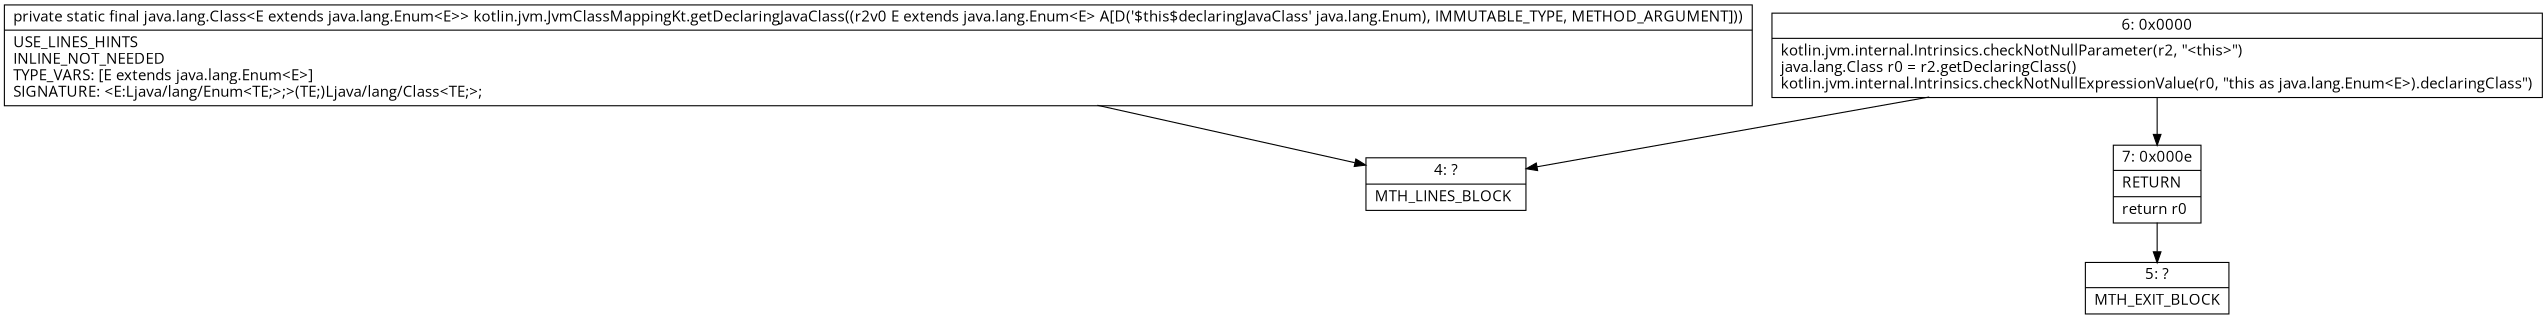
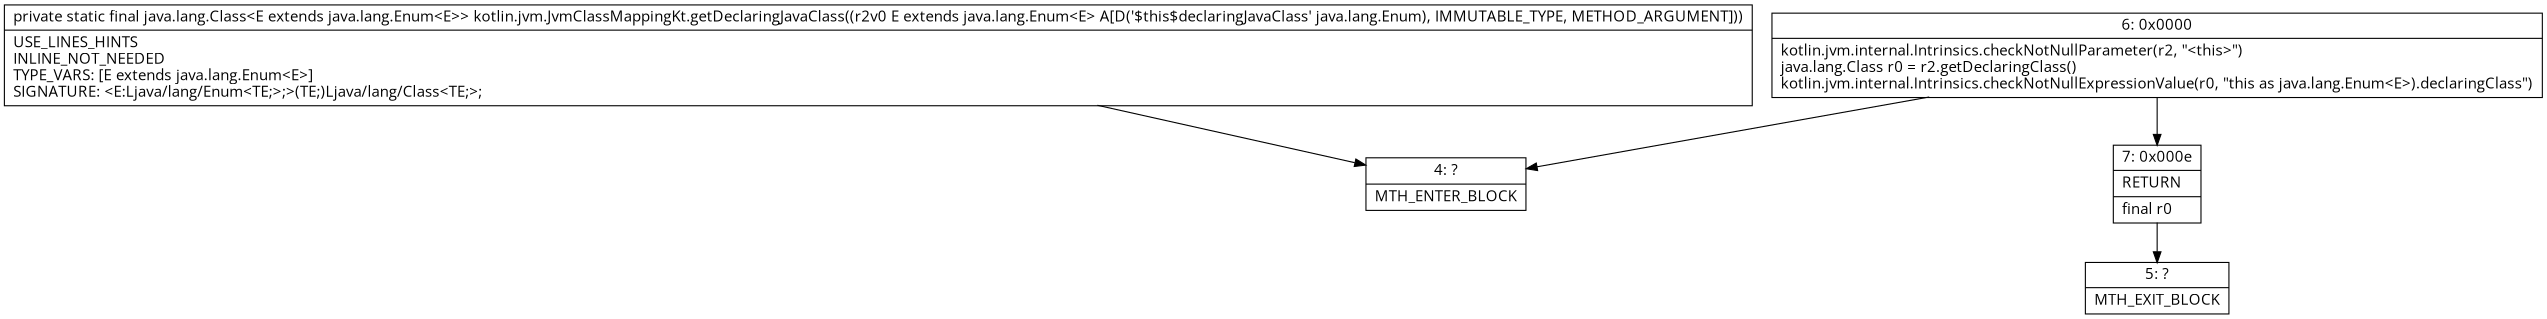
node "4: ?": text "MTH_LINES_BLOCK" -> "MTH_ENTER_BLOCK"
node "7: 0x000e": text "return r0" -> "final r0"
